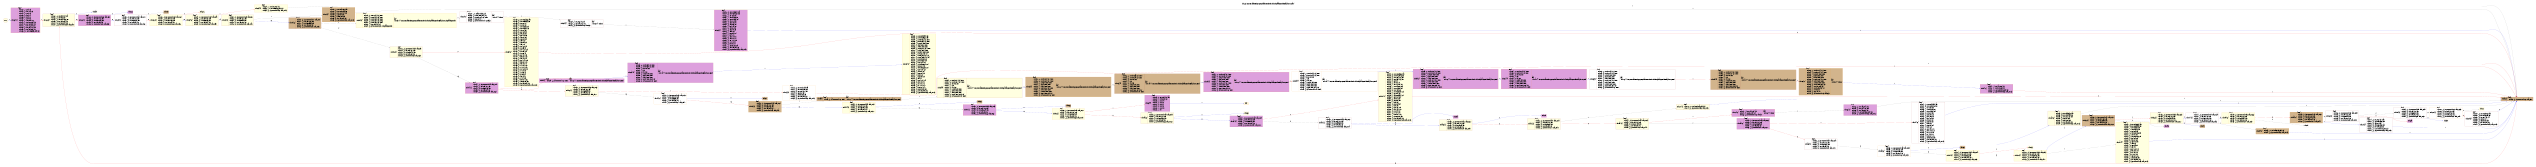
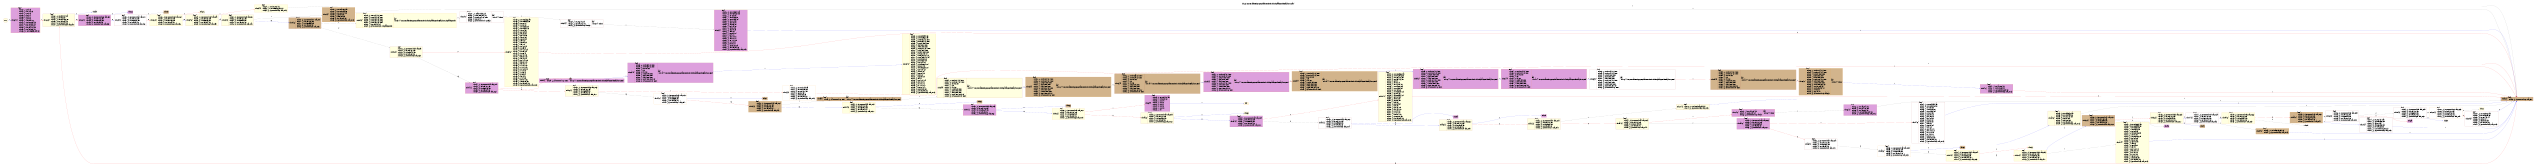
node "0x401dcd [49]": fillcolor white -> tan
